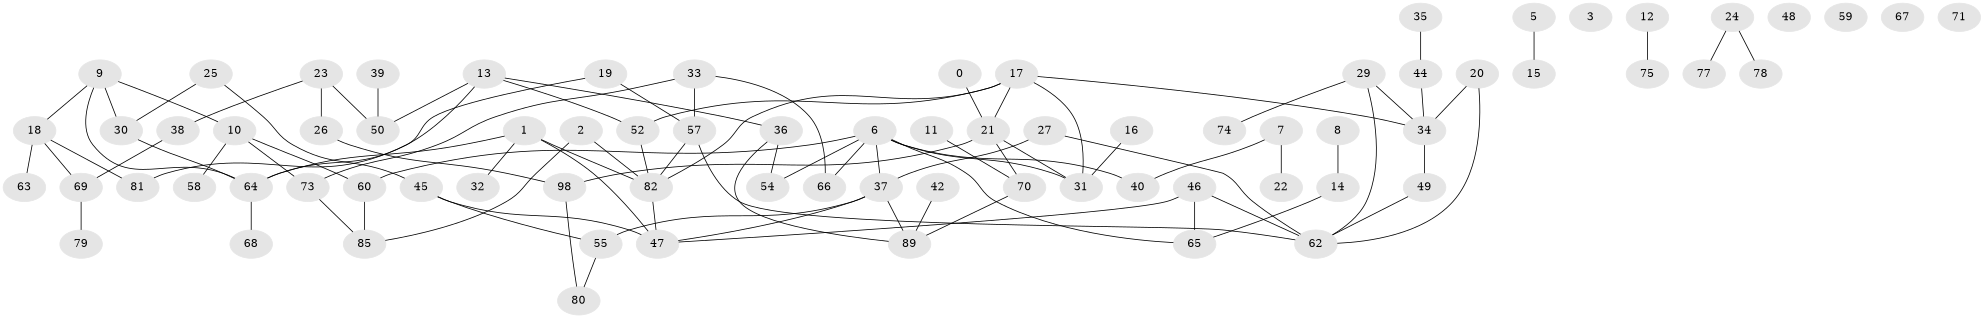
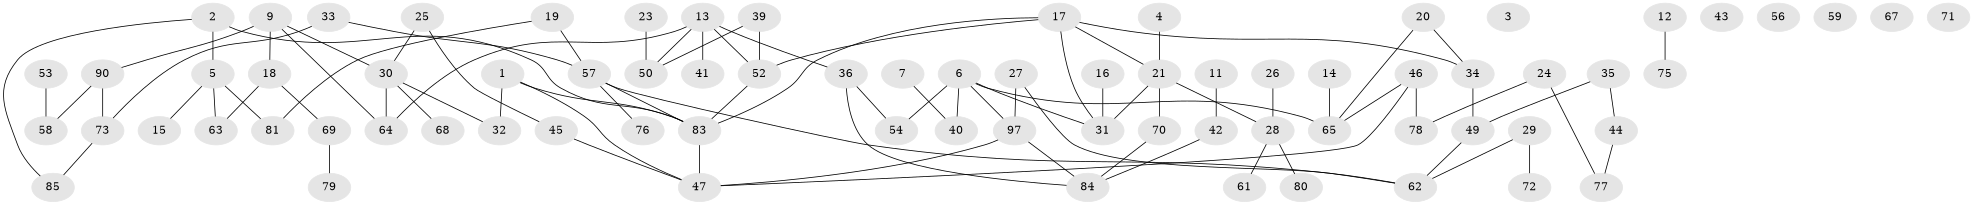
node "56": added
node "48": label "48" -> "43"
edge "2" -- "5": added
edge "39" -- "52": added
node "53": added
node "41": added
node "0": label "0" -> "4"
edge "35" -- "49": added
edge "5" -- "63": added
edge "23" -- "26": removed
edge "30" -- "32": added
edge "29" -- "34": removed
edge "44" -- "34": now "44" -- "77"
node "38": removed
node "10": label "10" -> "90"
node "76": added
node "74": label "74" -> "72"
node "8": removed
edge "1" -- "64": removed
edge "18" -- "81": now "5" -- "81"
edge "11" -- "70": now "11" -- "42"
node "60": removed
node "98": label "98" -> "28"
node "82": label "82" -> "83"
node "66": removed
node "37": label "37" -> "97"
node "61": added
node "22": removed
edge "20" -- "62": now "20" -- "65"
edge "64" -- "68": now "30" -- "68"
edge "46" -- "62": now "46" -- "78"
node "55": removed
node "89": label "89" -> "84"
